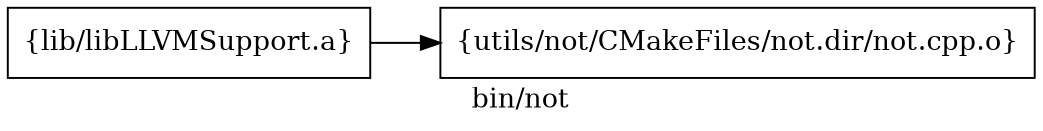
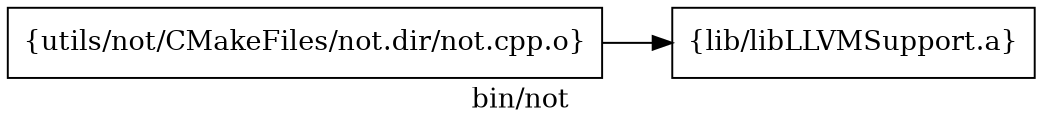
edge "{lib/libLLVMSupport.a}" -> "{utils/not/CMakeFiles/not.dir/not.cpp.o}": reversed
